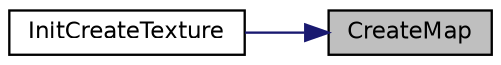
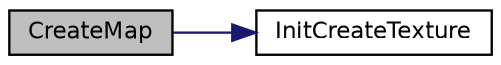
edge "InitCreateTexture" -> "CreateMap": reversed
